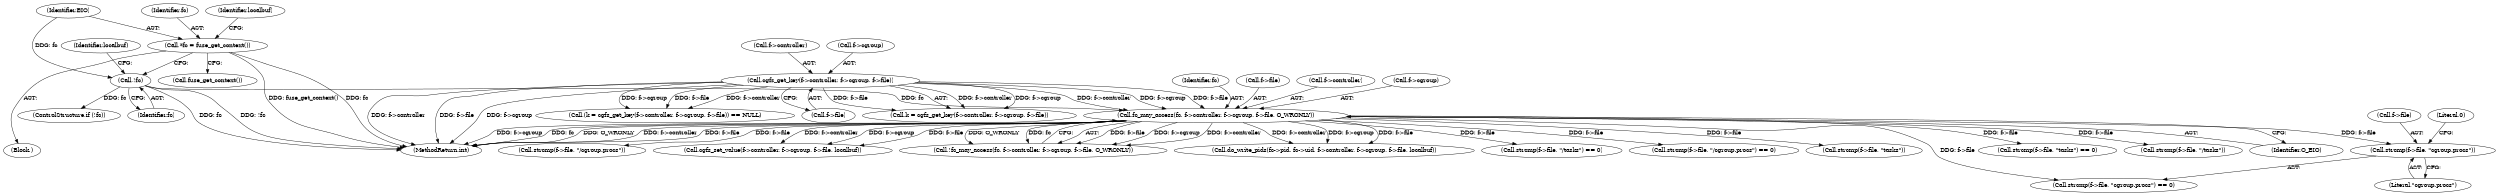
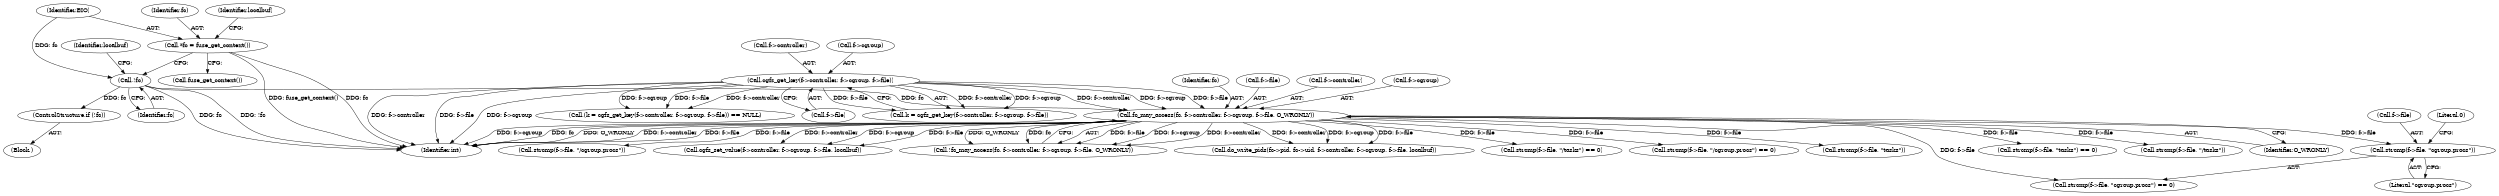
edge "(Call,*fc = fuse_get_context())" -> "(Block,)": now "(ControlStructure,if (!fc))" -> "(Block,)"
edge "(Call,k = cgfs_get_key(f->controller, f->cgroup, f->file))" -> "(Call,cgfs_get_key(f->controller, f->cgroup, f->file))": added, label "CFG:"
node "(MethodReturn,int)": label "(MethodReturn,int)" -> "(Identifier,int)"
node "(Identifier,O_EIO)": label "(Identifier,O_EIO)" -> "(Identifier,O_WRONLY)"
